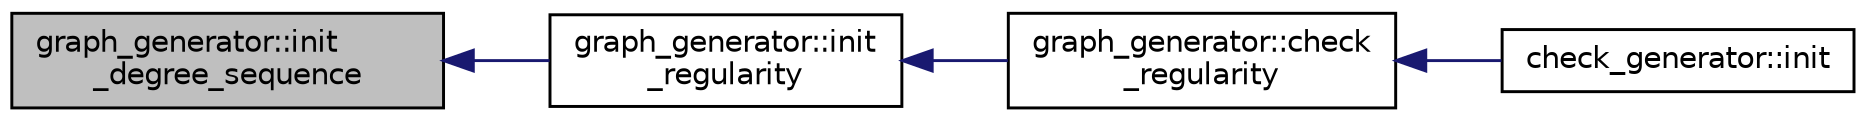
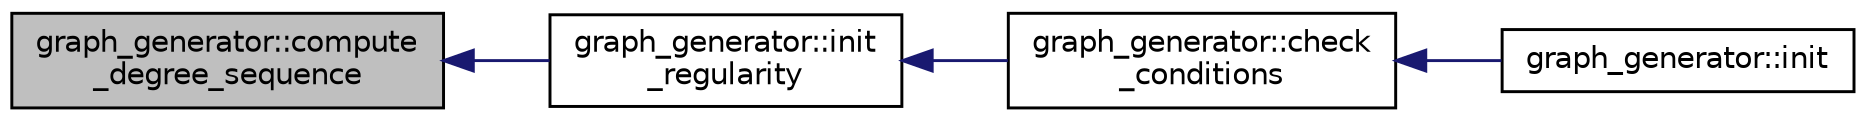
node "graph_generator::init _degree_sequence": label "graph_generator::init _degree_sequence" -> "graph_generator::compute _degree_sequence"
node "graph_generator::check _regularity": label "graph_generator::check _regularity" -> "graph_generator::check _conditions"
node "check_generator::init": label "check_generator::init" -> "graph_generator::init"
